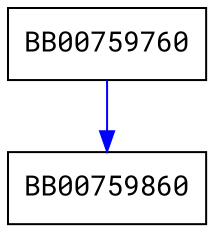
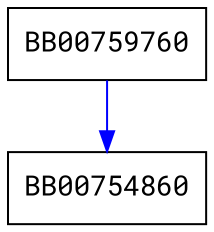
node "BB00759860": label "BB00759860" -> "BB00754860"
